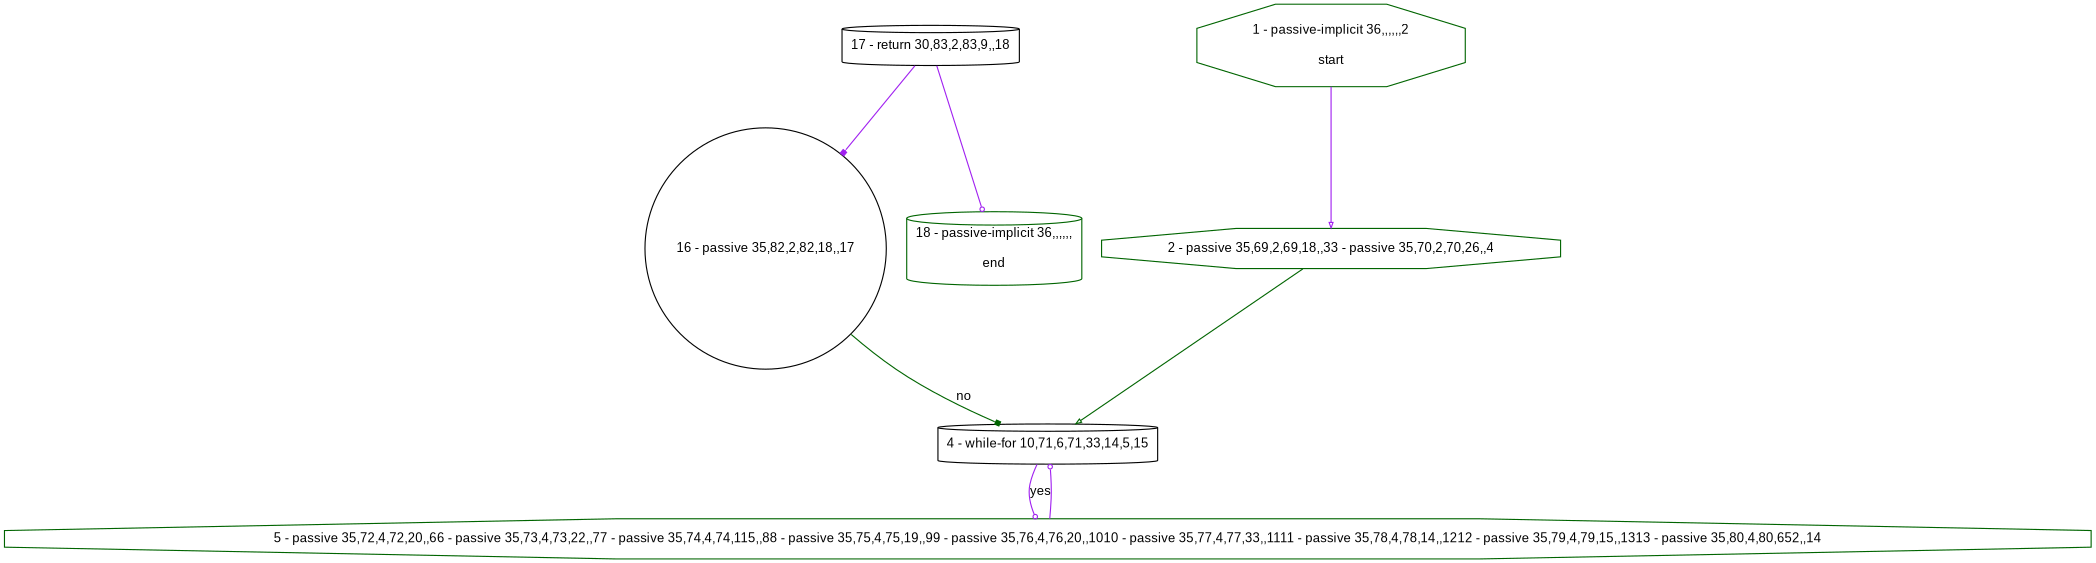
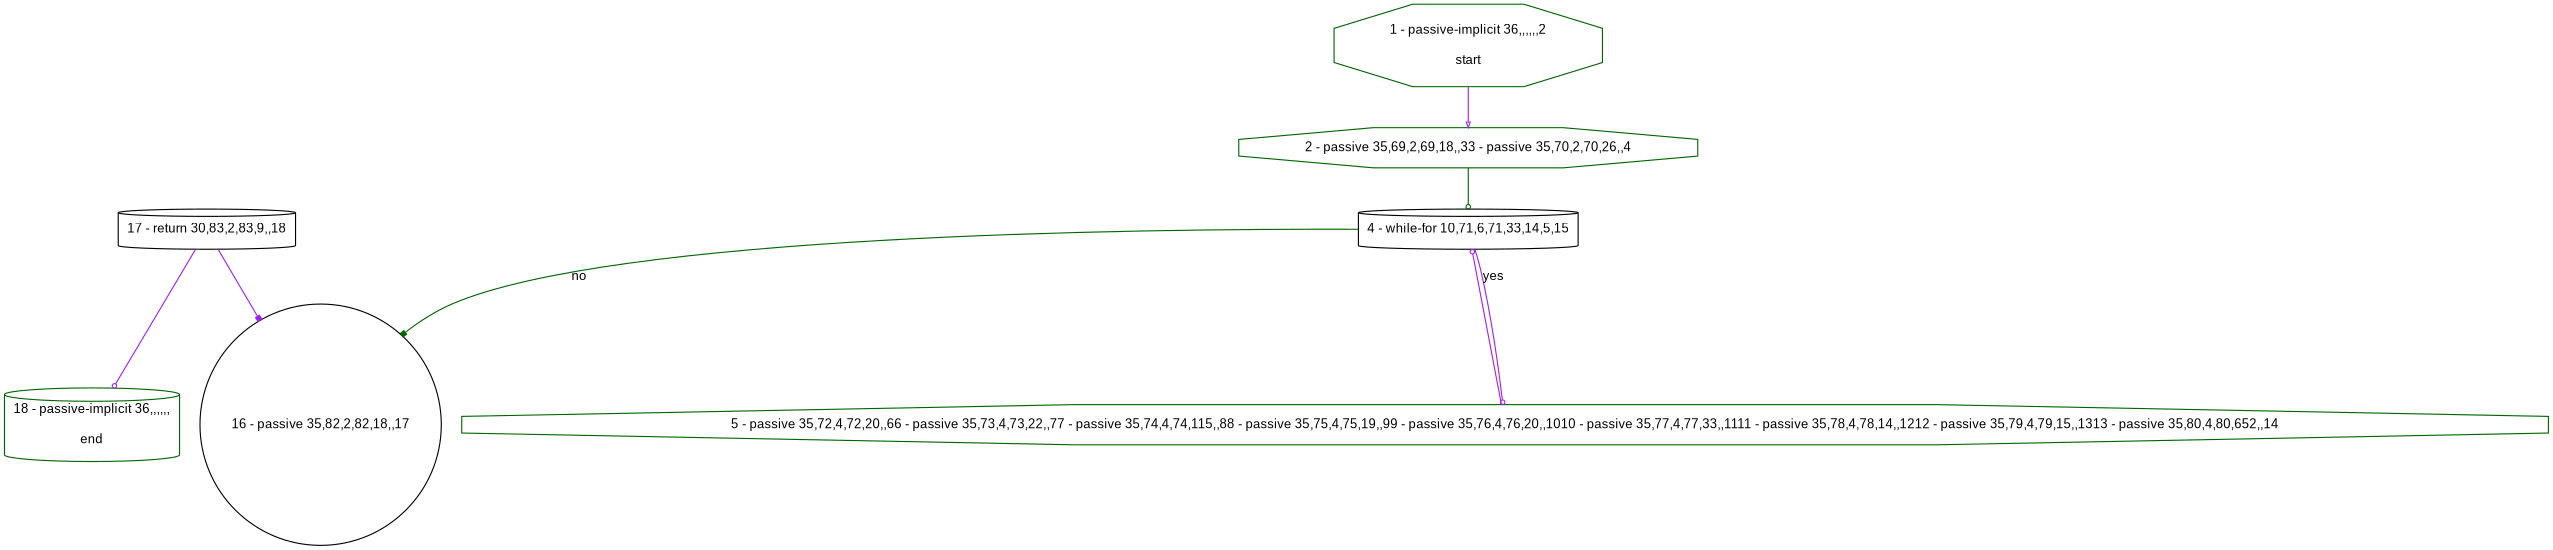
edge "2 - passive 35,69,2,69,18,,33 - passive 35,70,2,70,26,,4" -> "4 - while-for 10,71,6,71,33,14,5,15": arrowhead onormal -> odot
edge "16 - passive 35,82,2,82,18,,17" -> "4 - while-for 10,71,6,71,33,14,5,15": reversed
